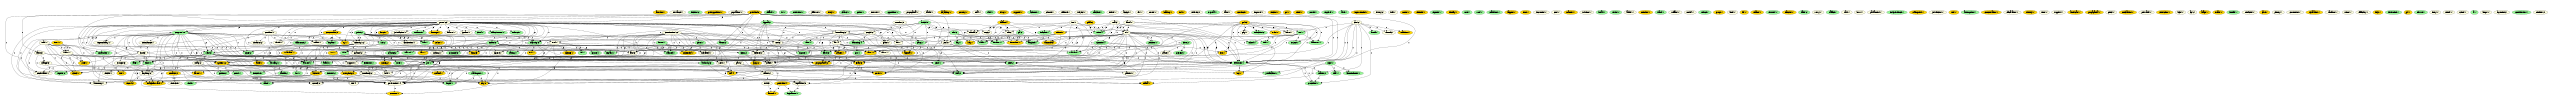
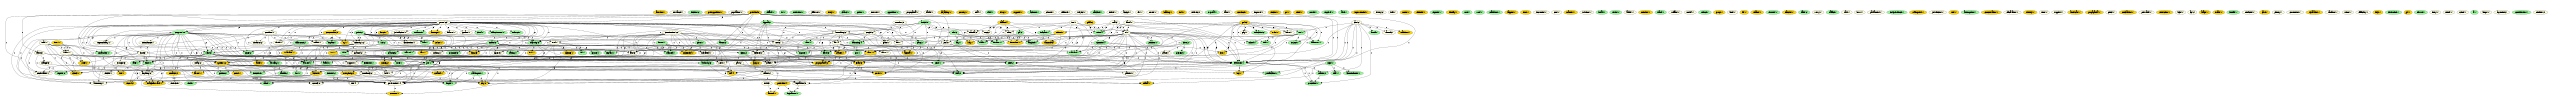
edge "power(23)" -> "fact(3)": now "win(2)" -> "fact(3)"
edge "want(3)" -> "today(2)": now "want(3)" -> "government(14)"
node "count(1)": fillcolor palegreen -> gold
